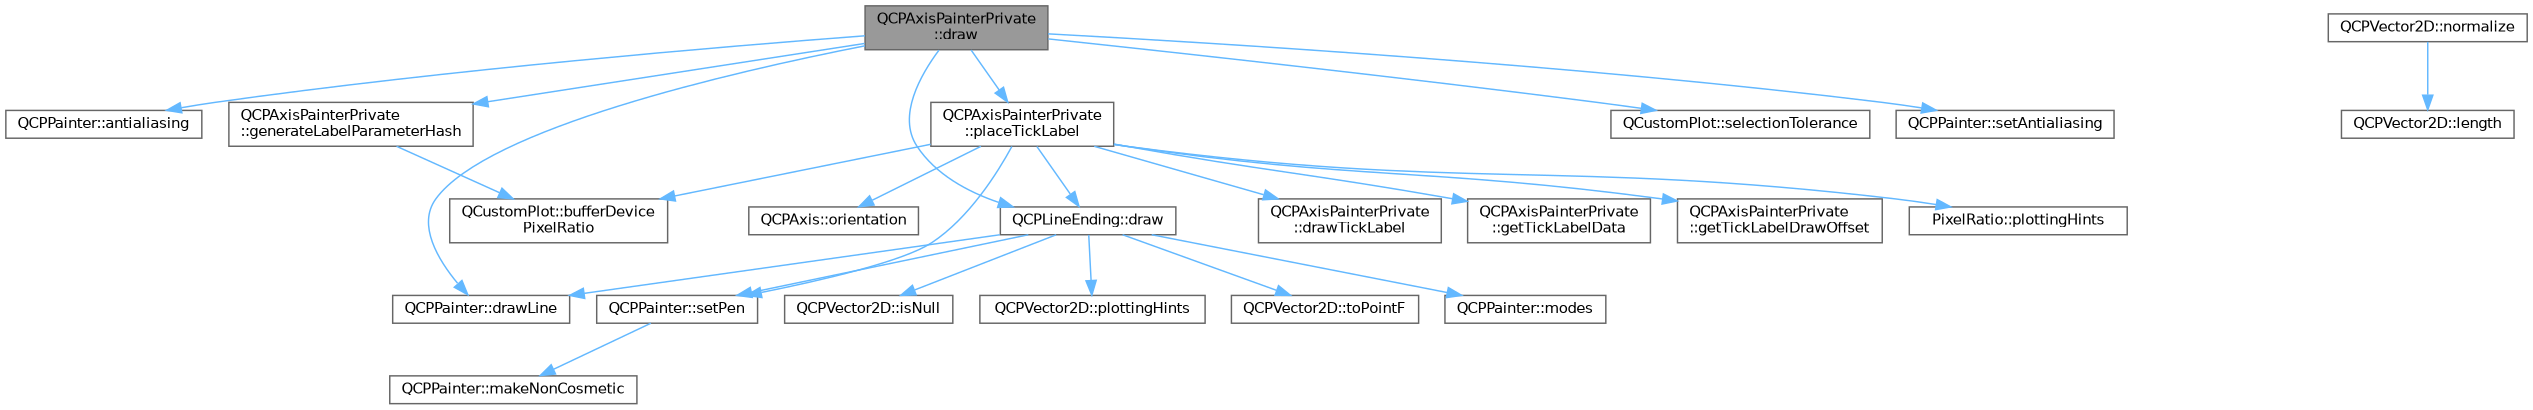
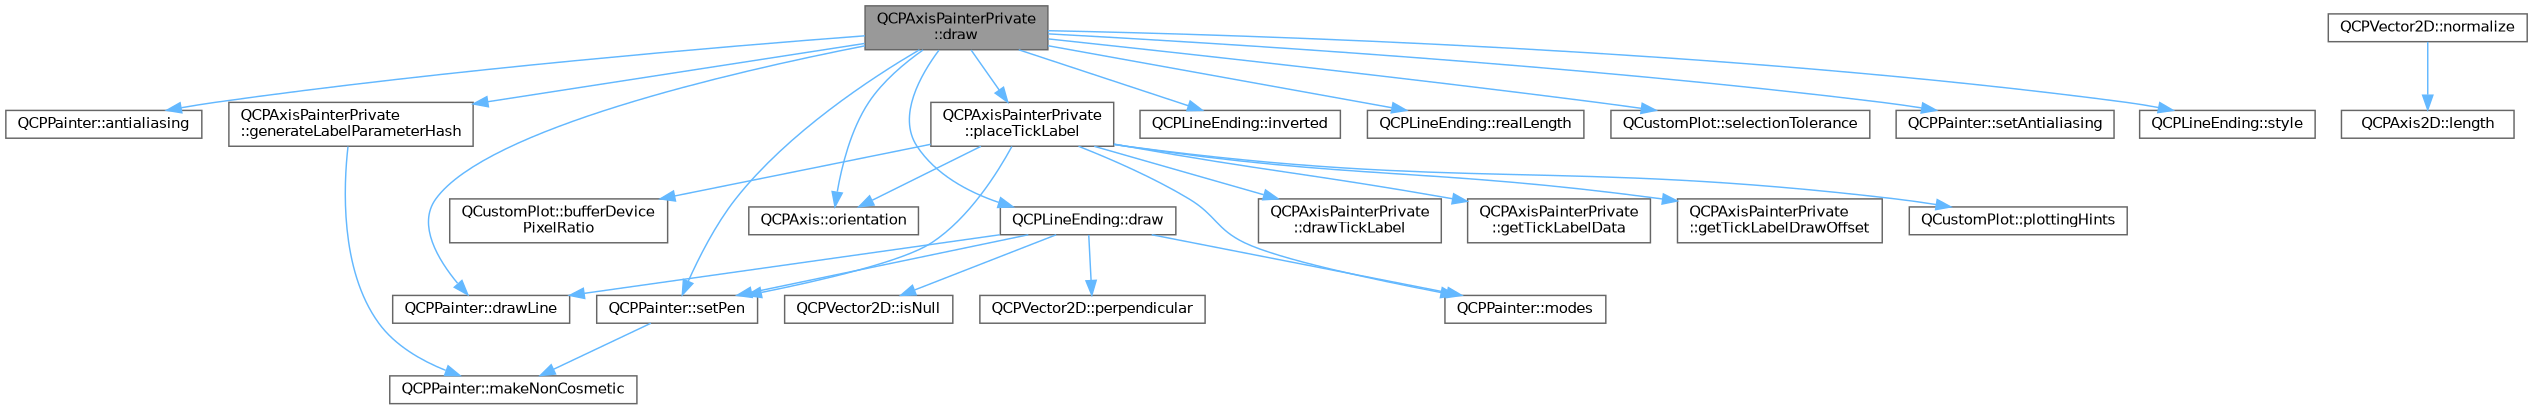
edge "QCPAxisPainterPrivate ::draw" -> "QCPAxis::orientation": added
node "QCPLineEnding::inverted": added
node "QCPLineEnding::realLength": added
node "QCPLineEnding::style": added
node "QCPVector2D::length": label "QCPVector2D::length" -> "QCPAxis2D::length"
edge "QCPAxisPainterPrivate ::draw" -> "QCPPainter::setPen": added
edge "QCPAxisPainterPrivate ::generateLabelParameterHash" -> "QCustomPlot::bufferDevice PixelRatio": now "QCPAxisPainterPrivate ::generateLabelParameterHash" -> "QCPPainter::makeNonCosmetic"
edge "QCPAxisPainterPrivate ::placeTickLabel" -> "QCPLineEnding::draw": now "QCPAxisPainterPrivate ::placeTickLabel" -> "QCPPainter::modes"
node "PixelRatio::plottingHints": label "PixelRatio::plottingHints" -> "QCustomPlot::plottingHints"
node "QCPVector2D::plottingHints": label "QCPVector2D::plottingHints" -> "QCPVector2D::perpendicular"
node "QCPVector2D::toPointF": removed
